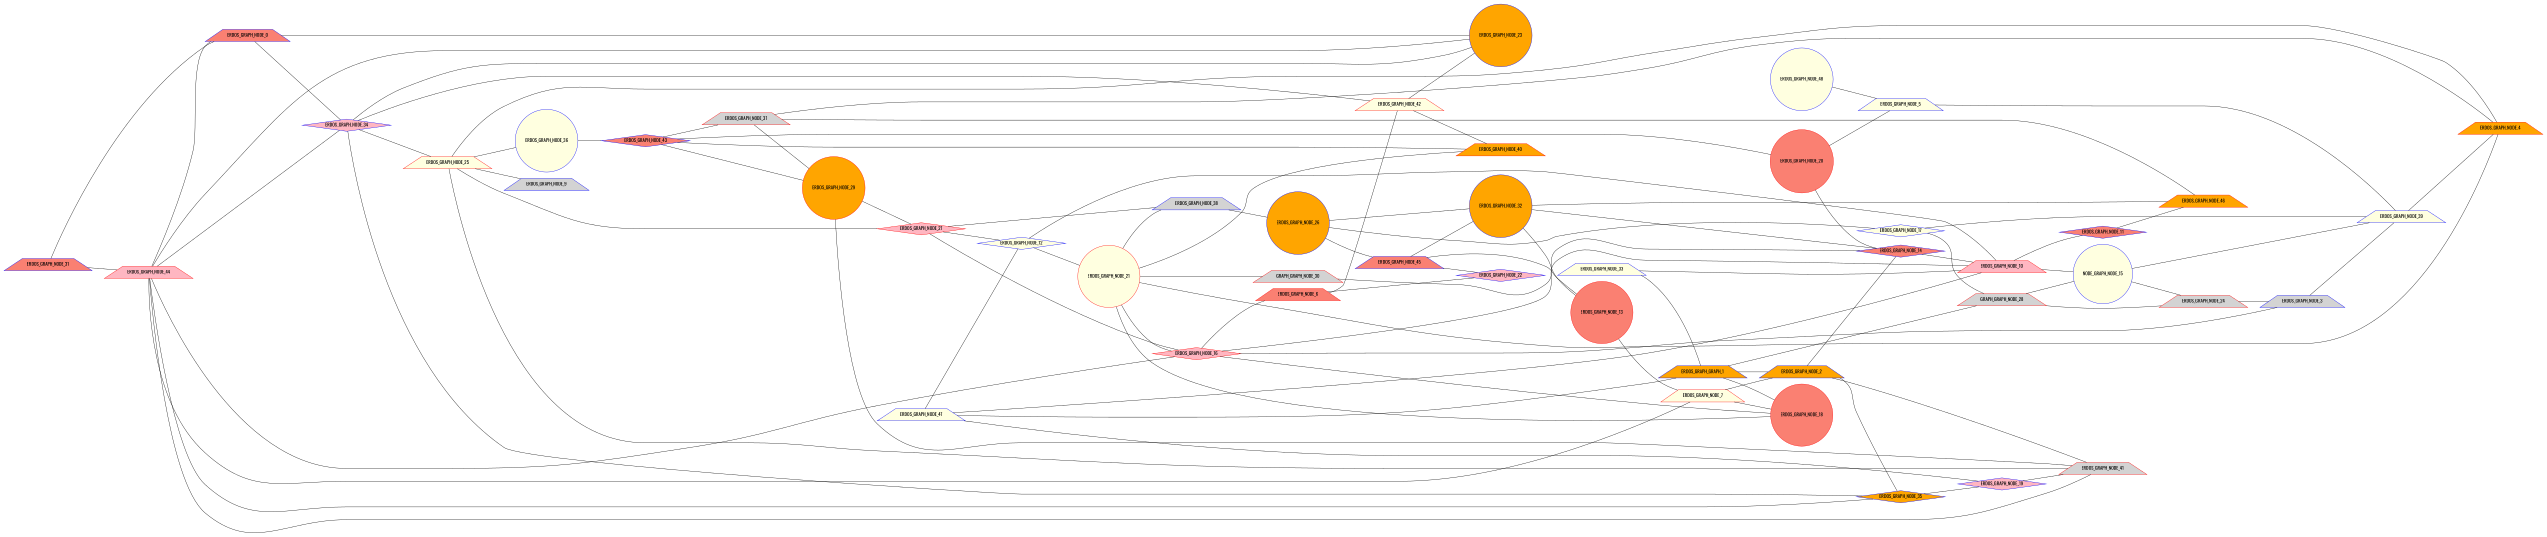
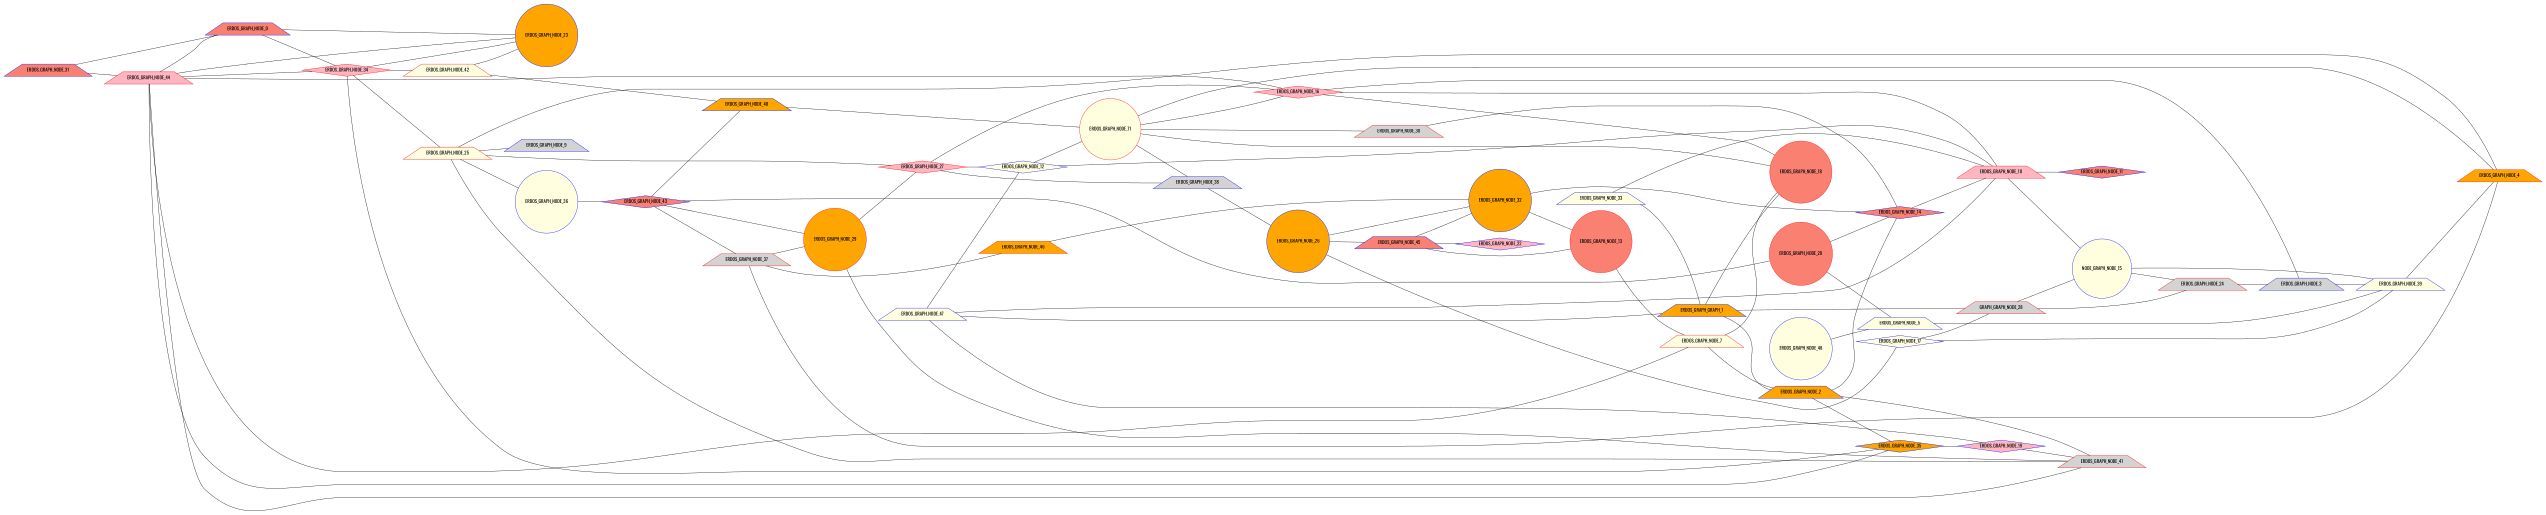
node "ERDOS_GRAPH_NODE_34": color blue -> red
node "ERDOS_GRAPH_NODE_40": color red -> blue
edge "ERDOS_GRAPH_NODE_46" -- "ERDOS_GRAPH_NODE_11": removed
node "ERDOS_GRAPH_NODE_21": label "ERDOS_GRAPH_NODE_21" -> "ERDOS_GRAPH_NODE_71"
node "GRAPH_GRAPH_NODE_30": label "GRAPH_GRAPH_NODE_30" -> "ERDOS_GRAPH_NODE_30"
node "ERDOS_GRAPH_NODE_6": removed
